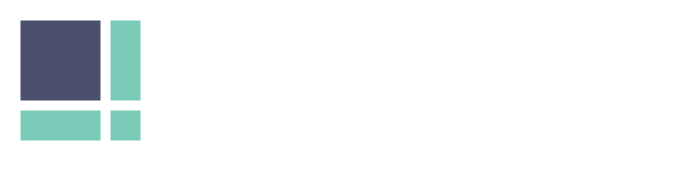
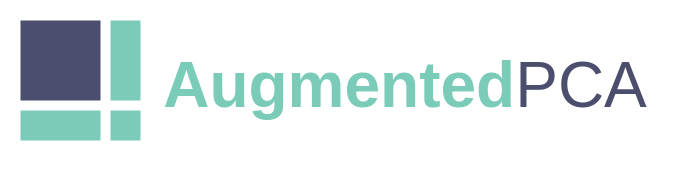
node "AugmentedPCA": added
